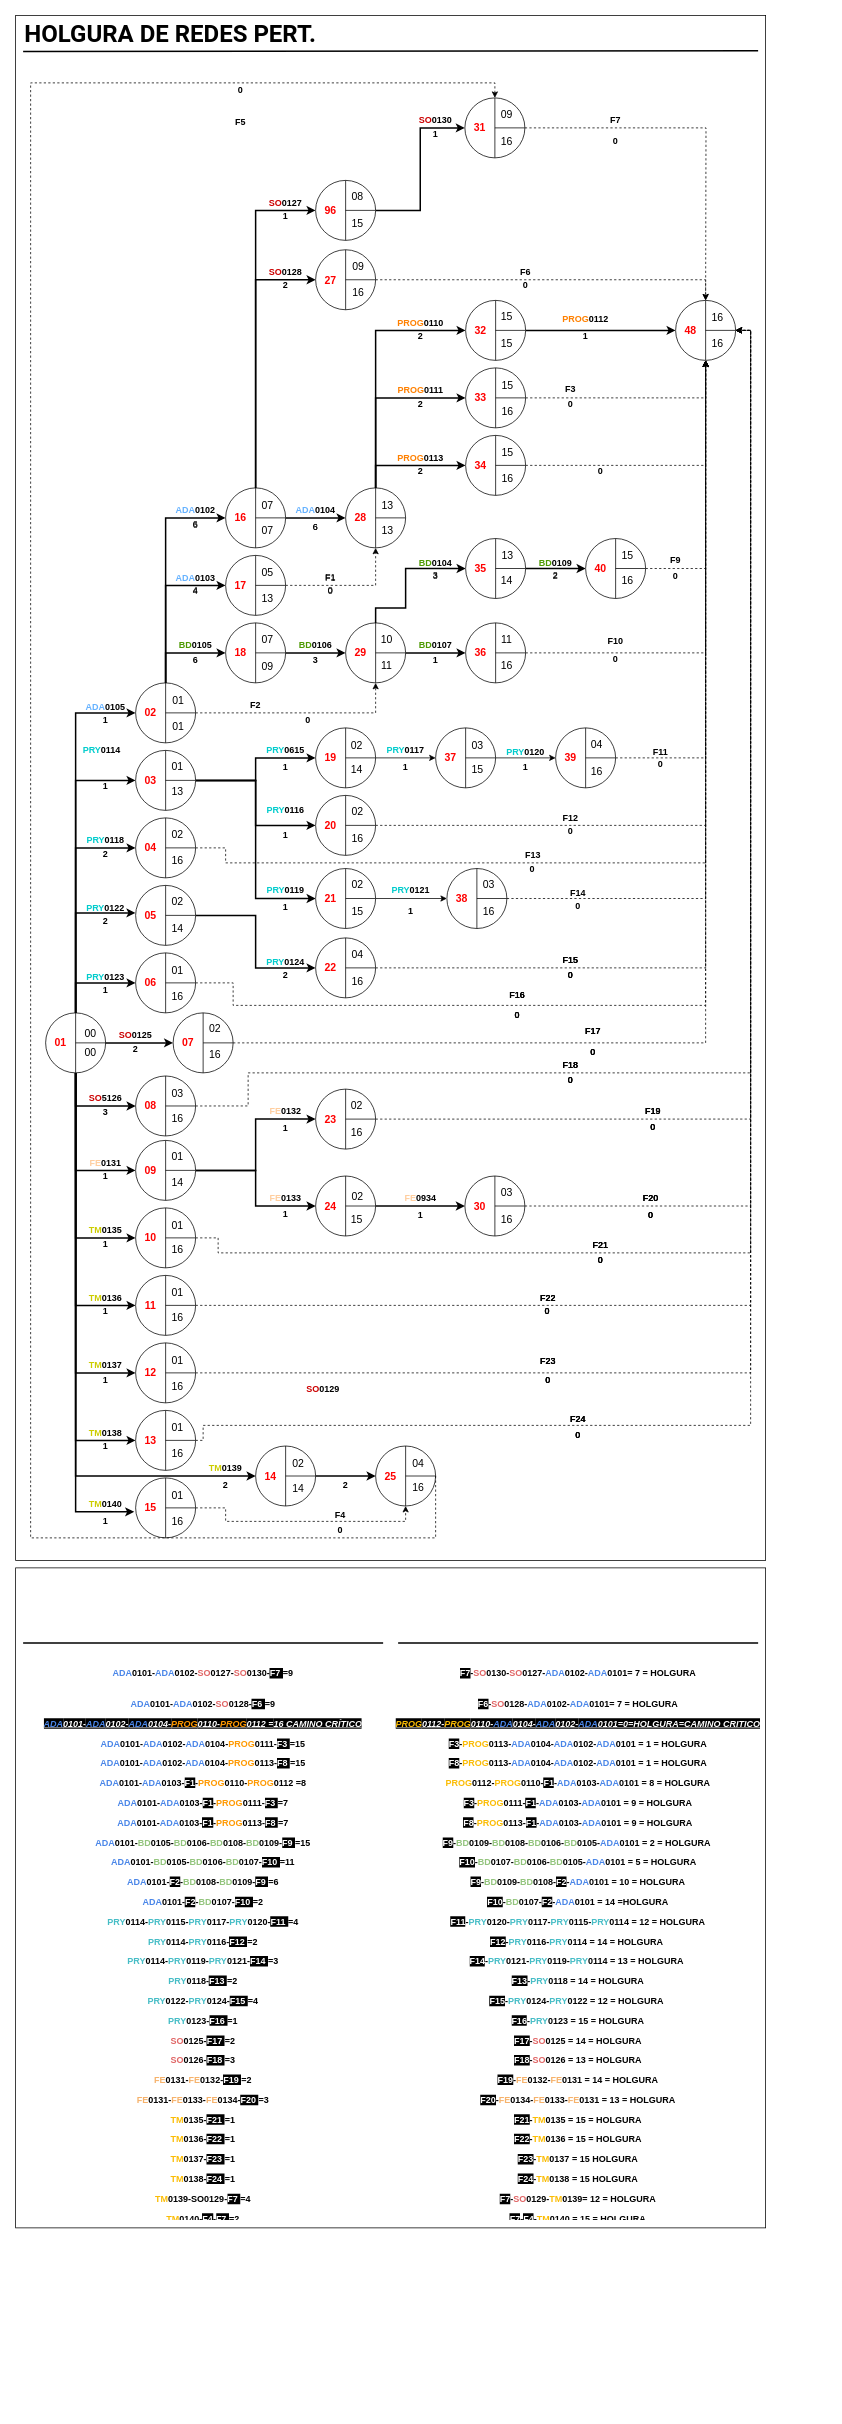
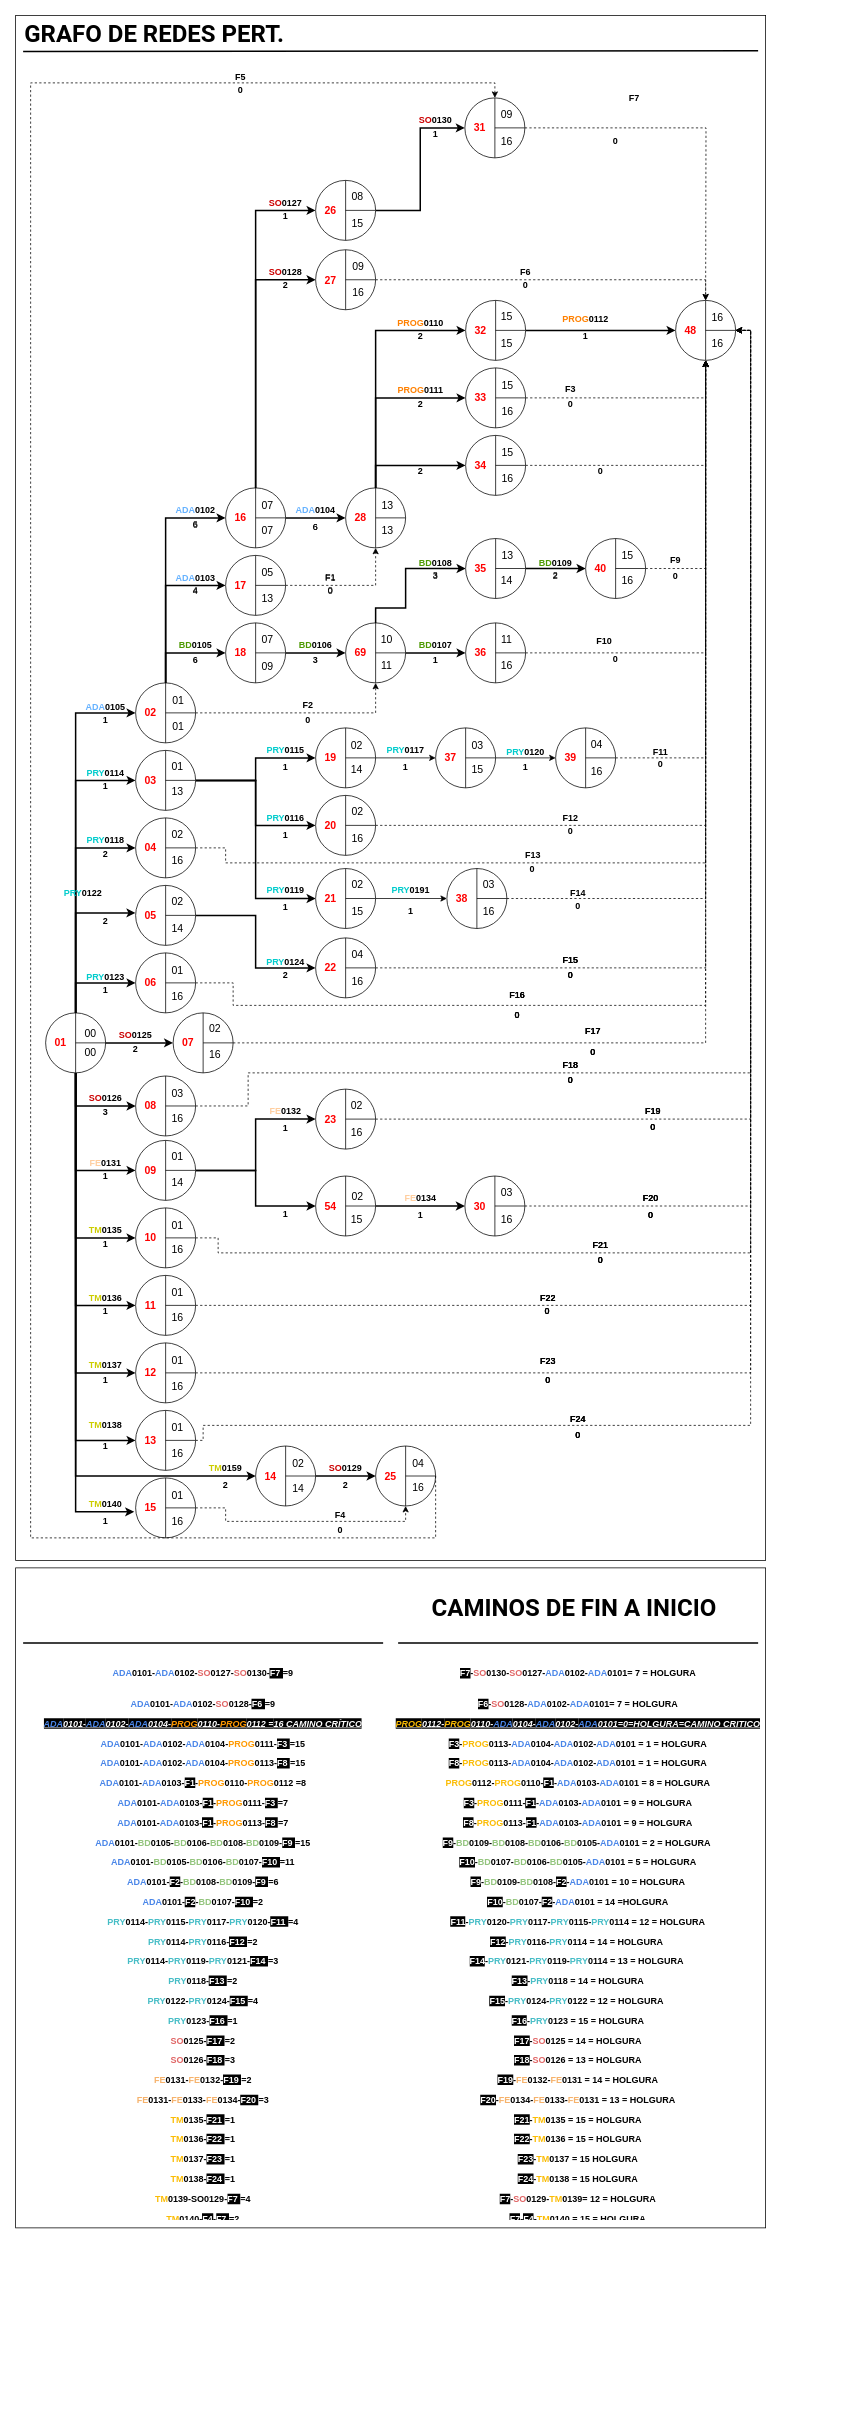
node "HOLGURA DE REDES PERT.": label "HOLGURA DE REDES PERT." -> "GRAFO DE REDES PERT."
node "F7": moved (615, 119) -> (634, 96)
node "F5": moved (240, 120) -> (240, 75)
node "96": label "96" -> "26"
node "PROG0113": removed
node "BD0104": label "BD0104" -> "BD0108"
node "F10": moved (615, 640) -> (604, 640)
node "29": label "29" -> "69"
node "F2": moved (255, 704) -> (308, 704)
node "PRY0114": moved (102, 749) -> (105, 771)
node "PRY0615": label "PRY0615" -> "PRY0115"
node "PRY0116": moved (285, 809) -> (285, 816)
node "PRY0121": label "PRY0121" -> "PRY0191"
node "PRY0122": moved (105, 906) -> (83, 891)
node "SO5126": label "SO5126" -> "SO0126"
node "FE0133": removed
node "FE0934": label "FE0934" -> "FE0134"
node "24": label "24" -> "54"
node "SO0129": moved (323, 1388) -> (345, 1467)
node "TM0138": moved (105, 1431) -> (105, 1424)
node "TM0139": label "TM0139" -> "TM0159"
node "CAMINOS DE FIN A INICIO": added
